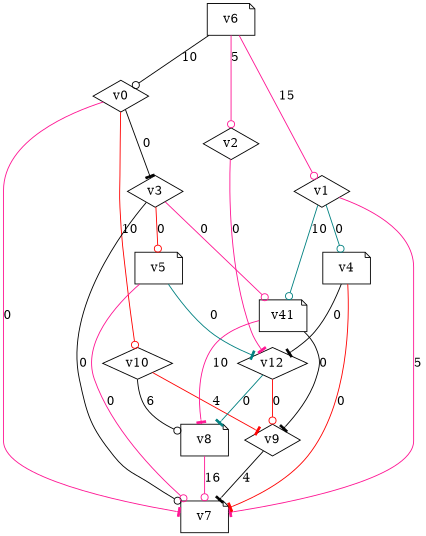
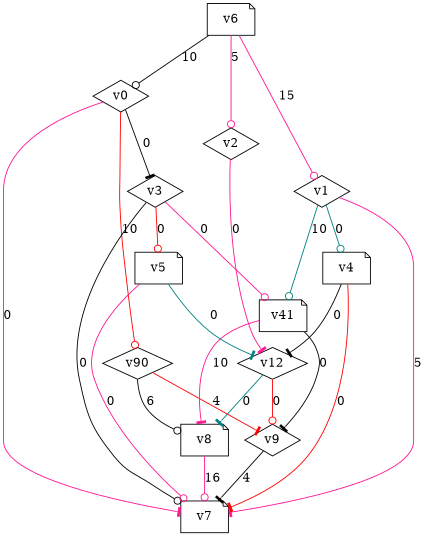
node "v10": label "v10" -> "v90"
